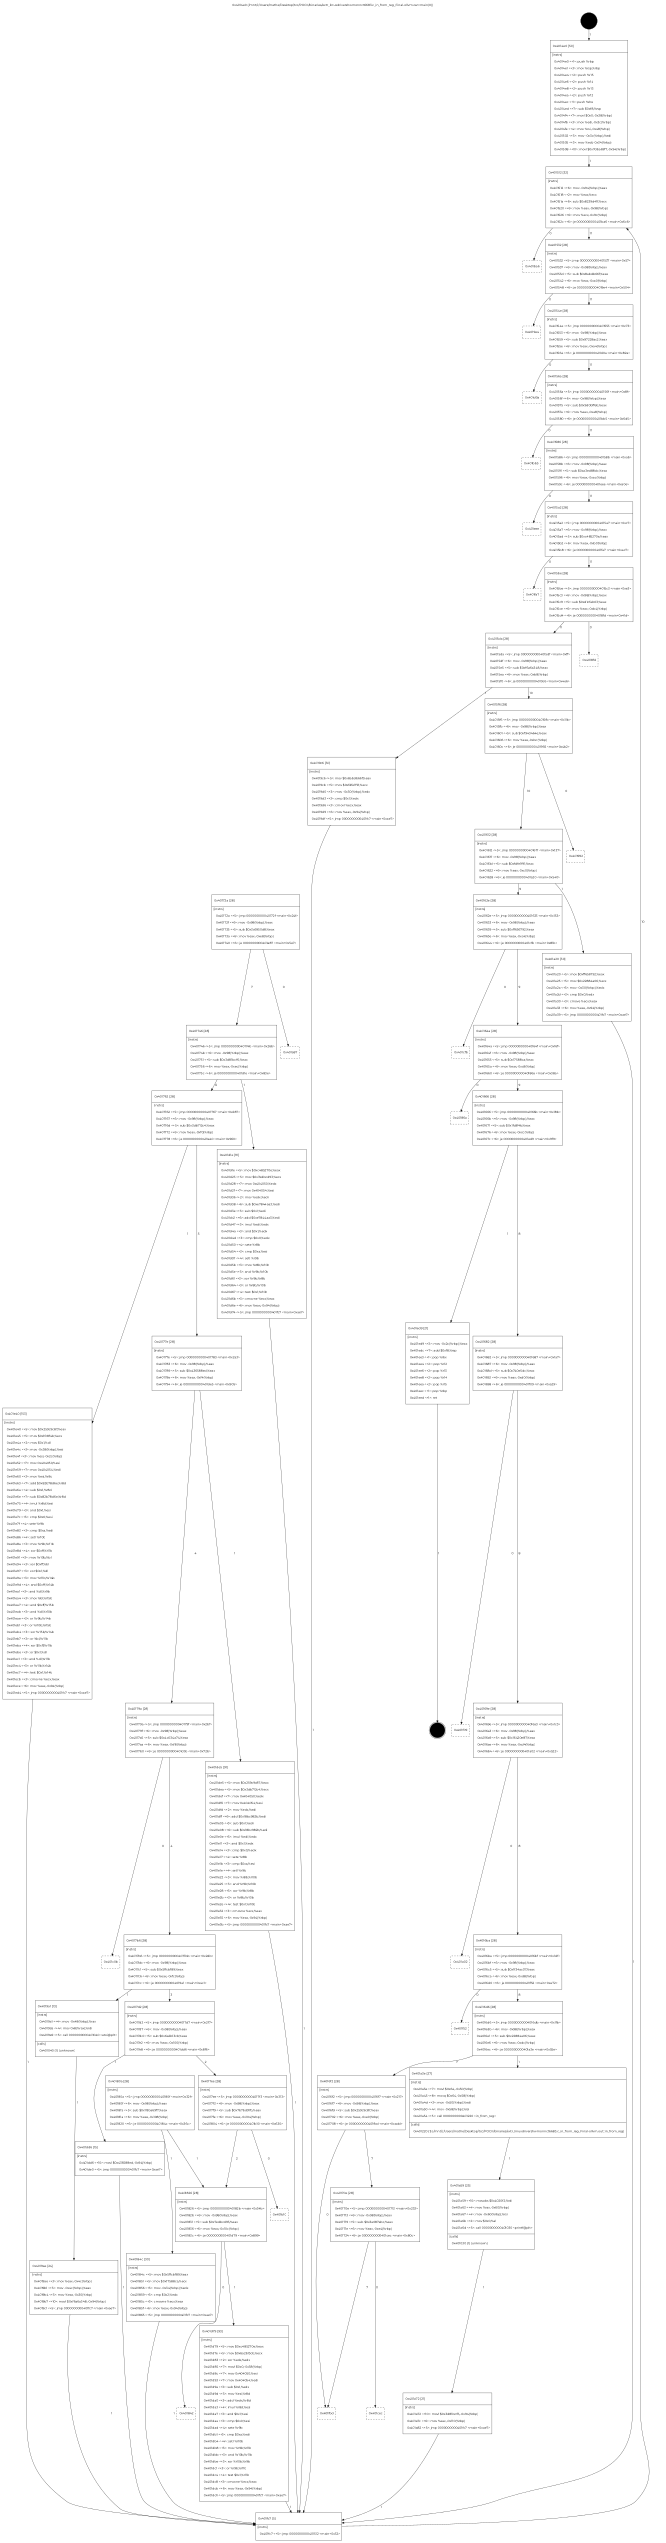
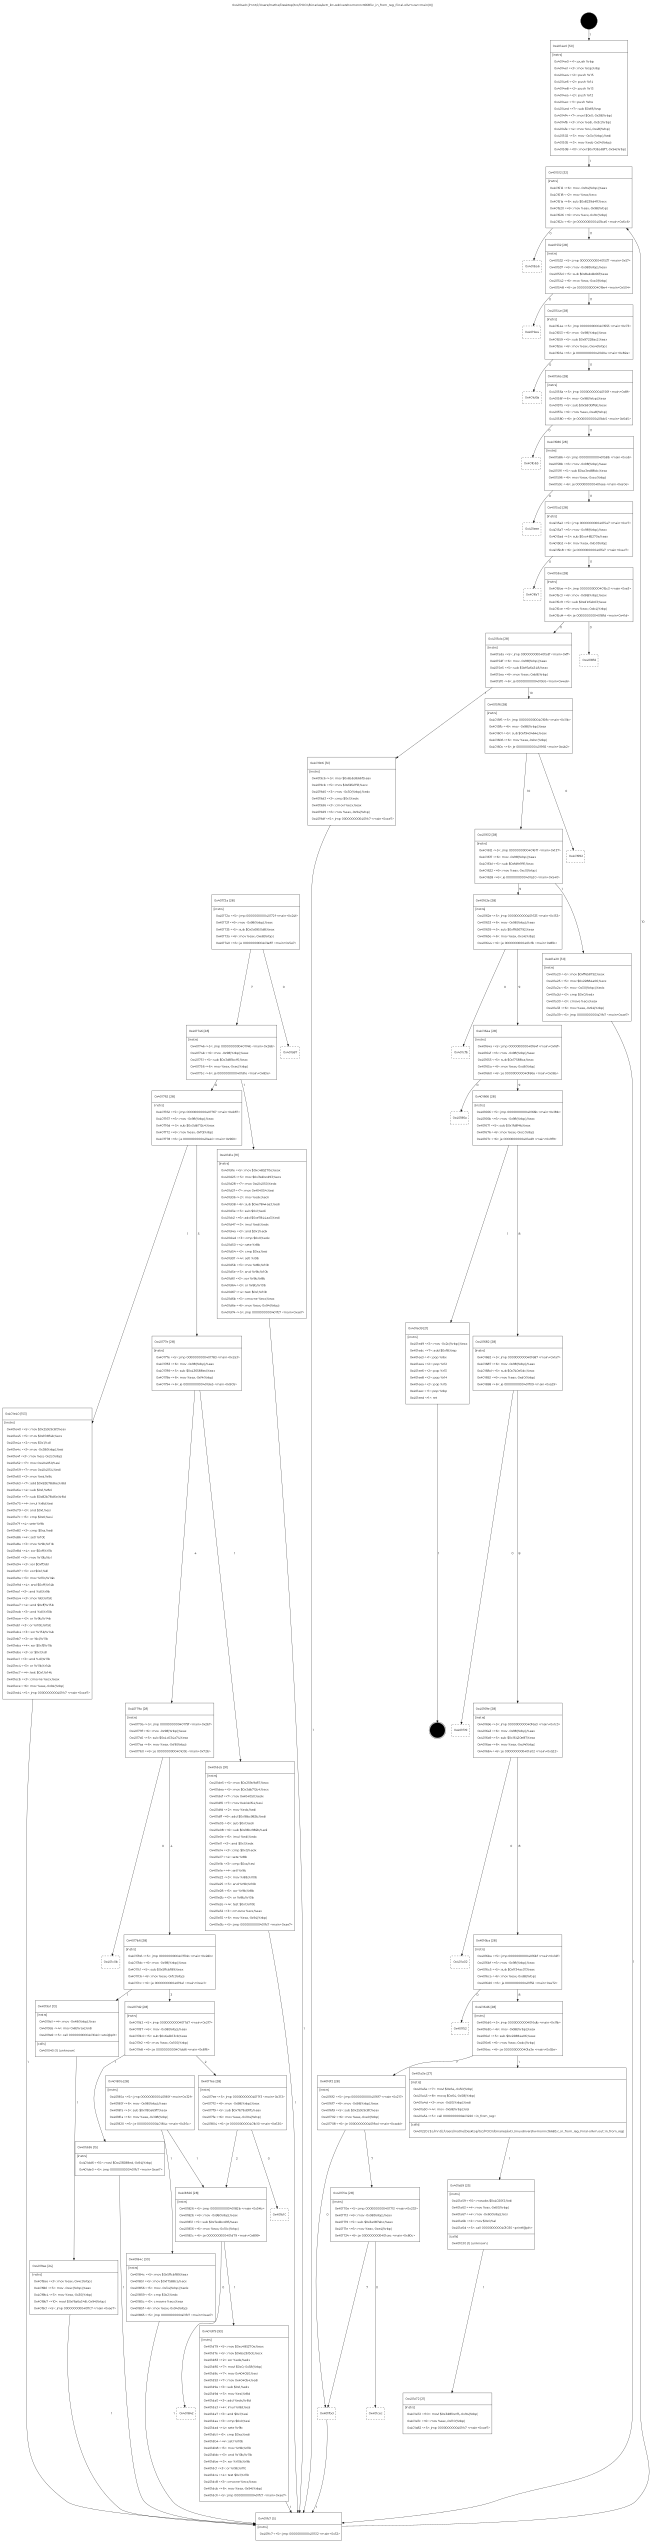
edge "0x401a72 [21]" -> "0x401fc7 [5]": now "0x401fbd" -> "0x401fc7 [5]"
